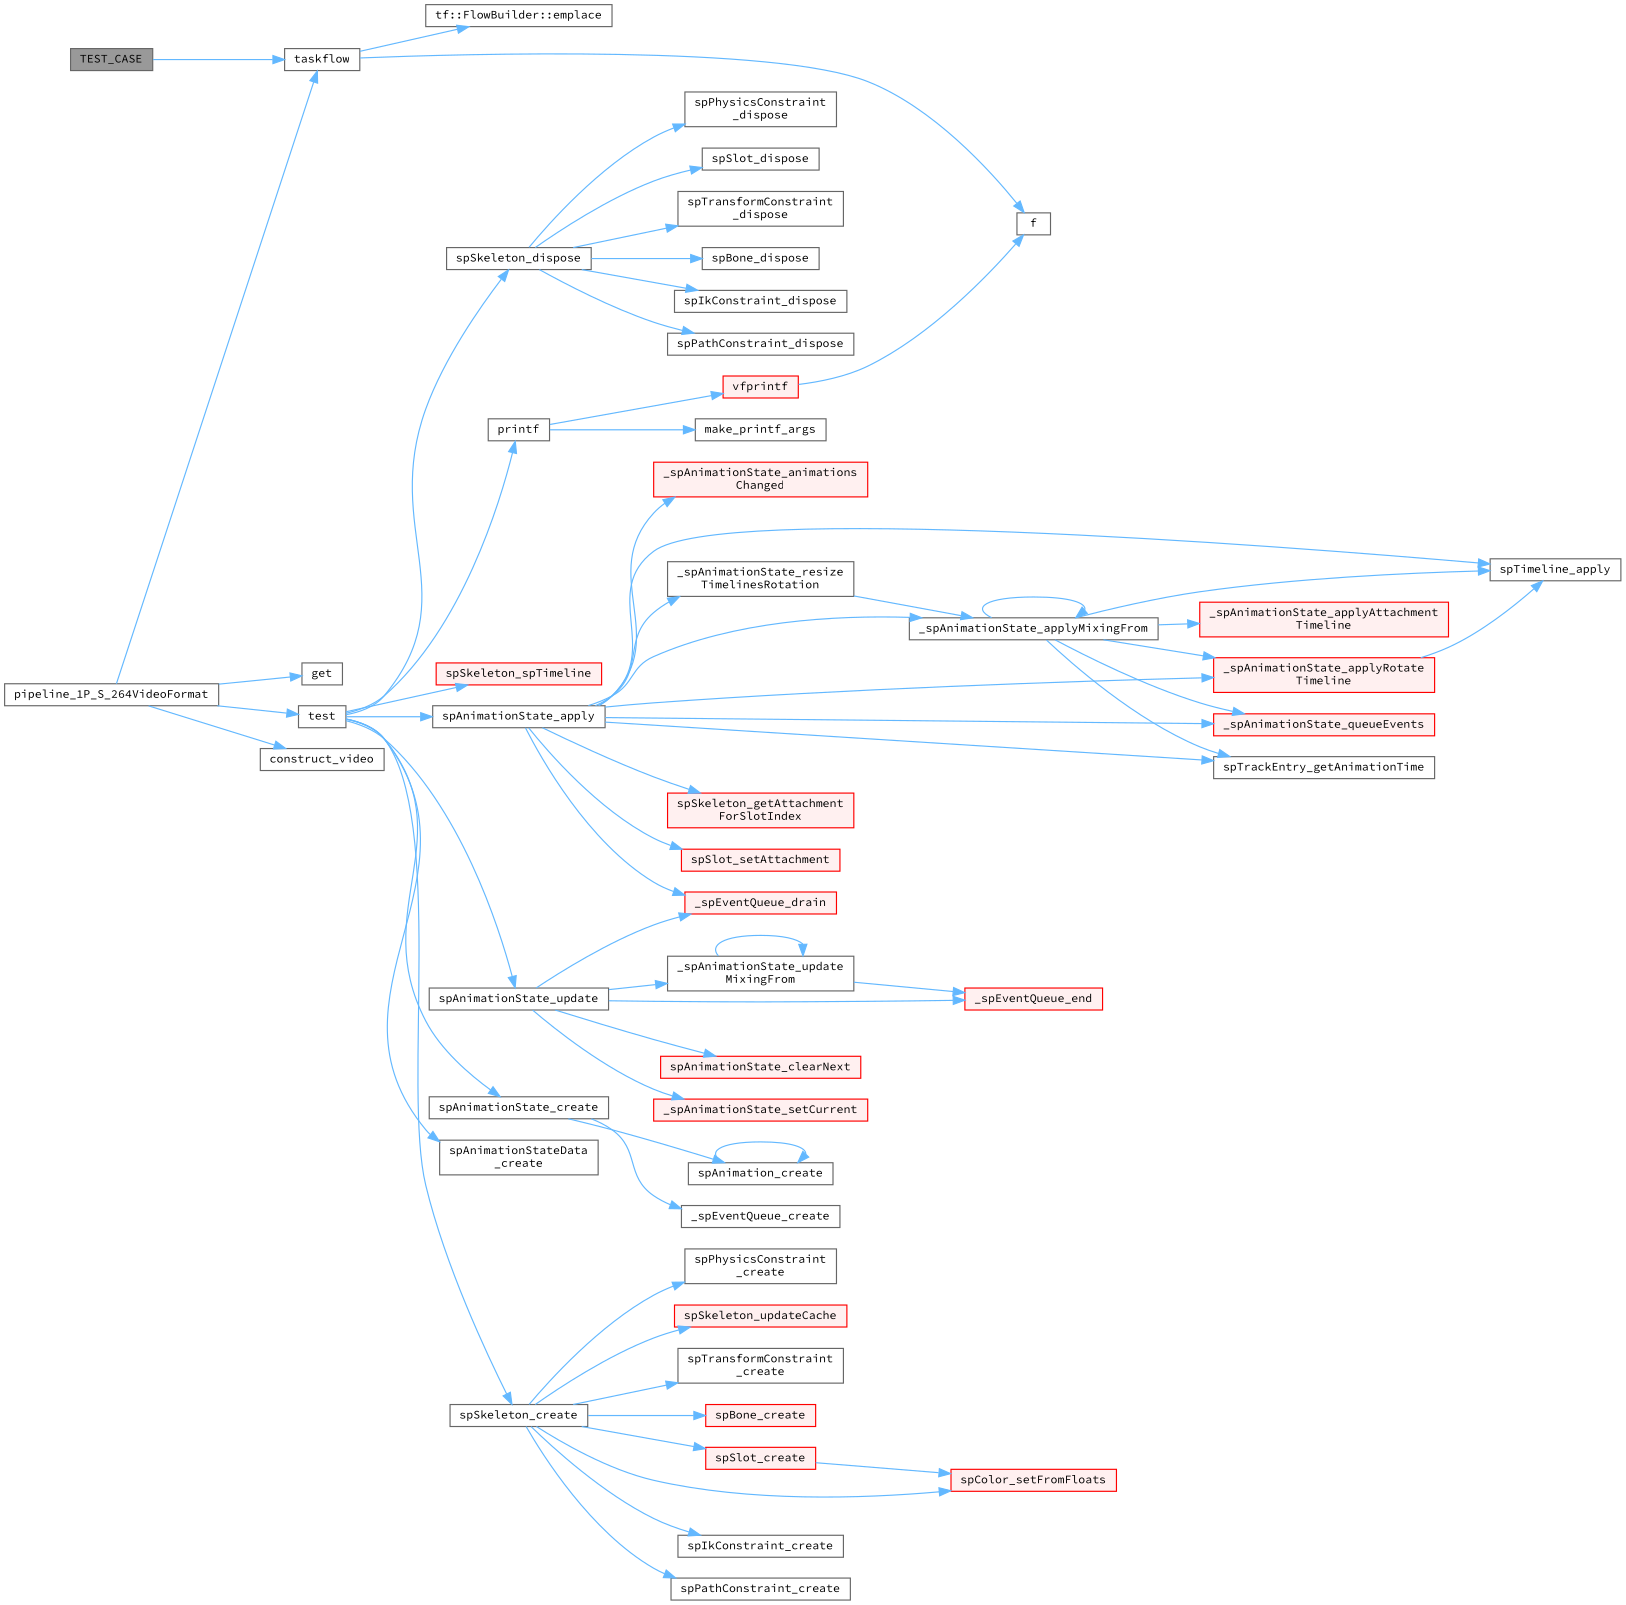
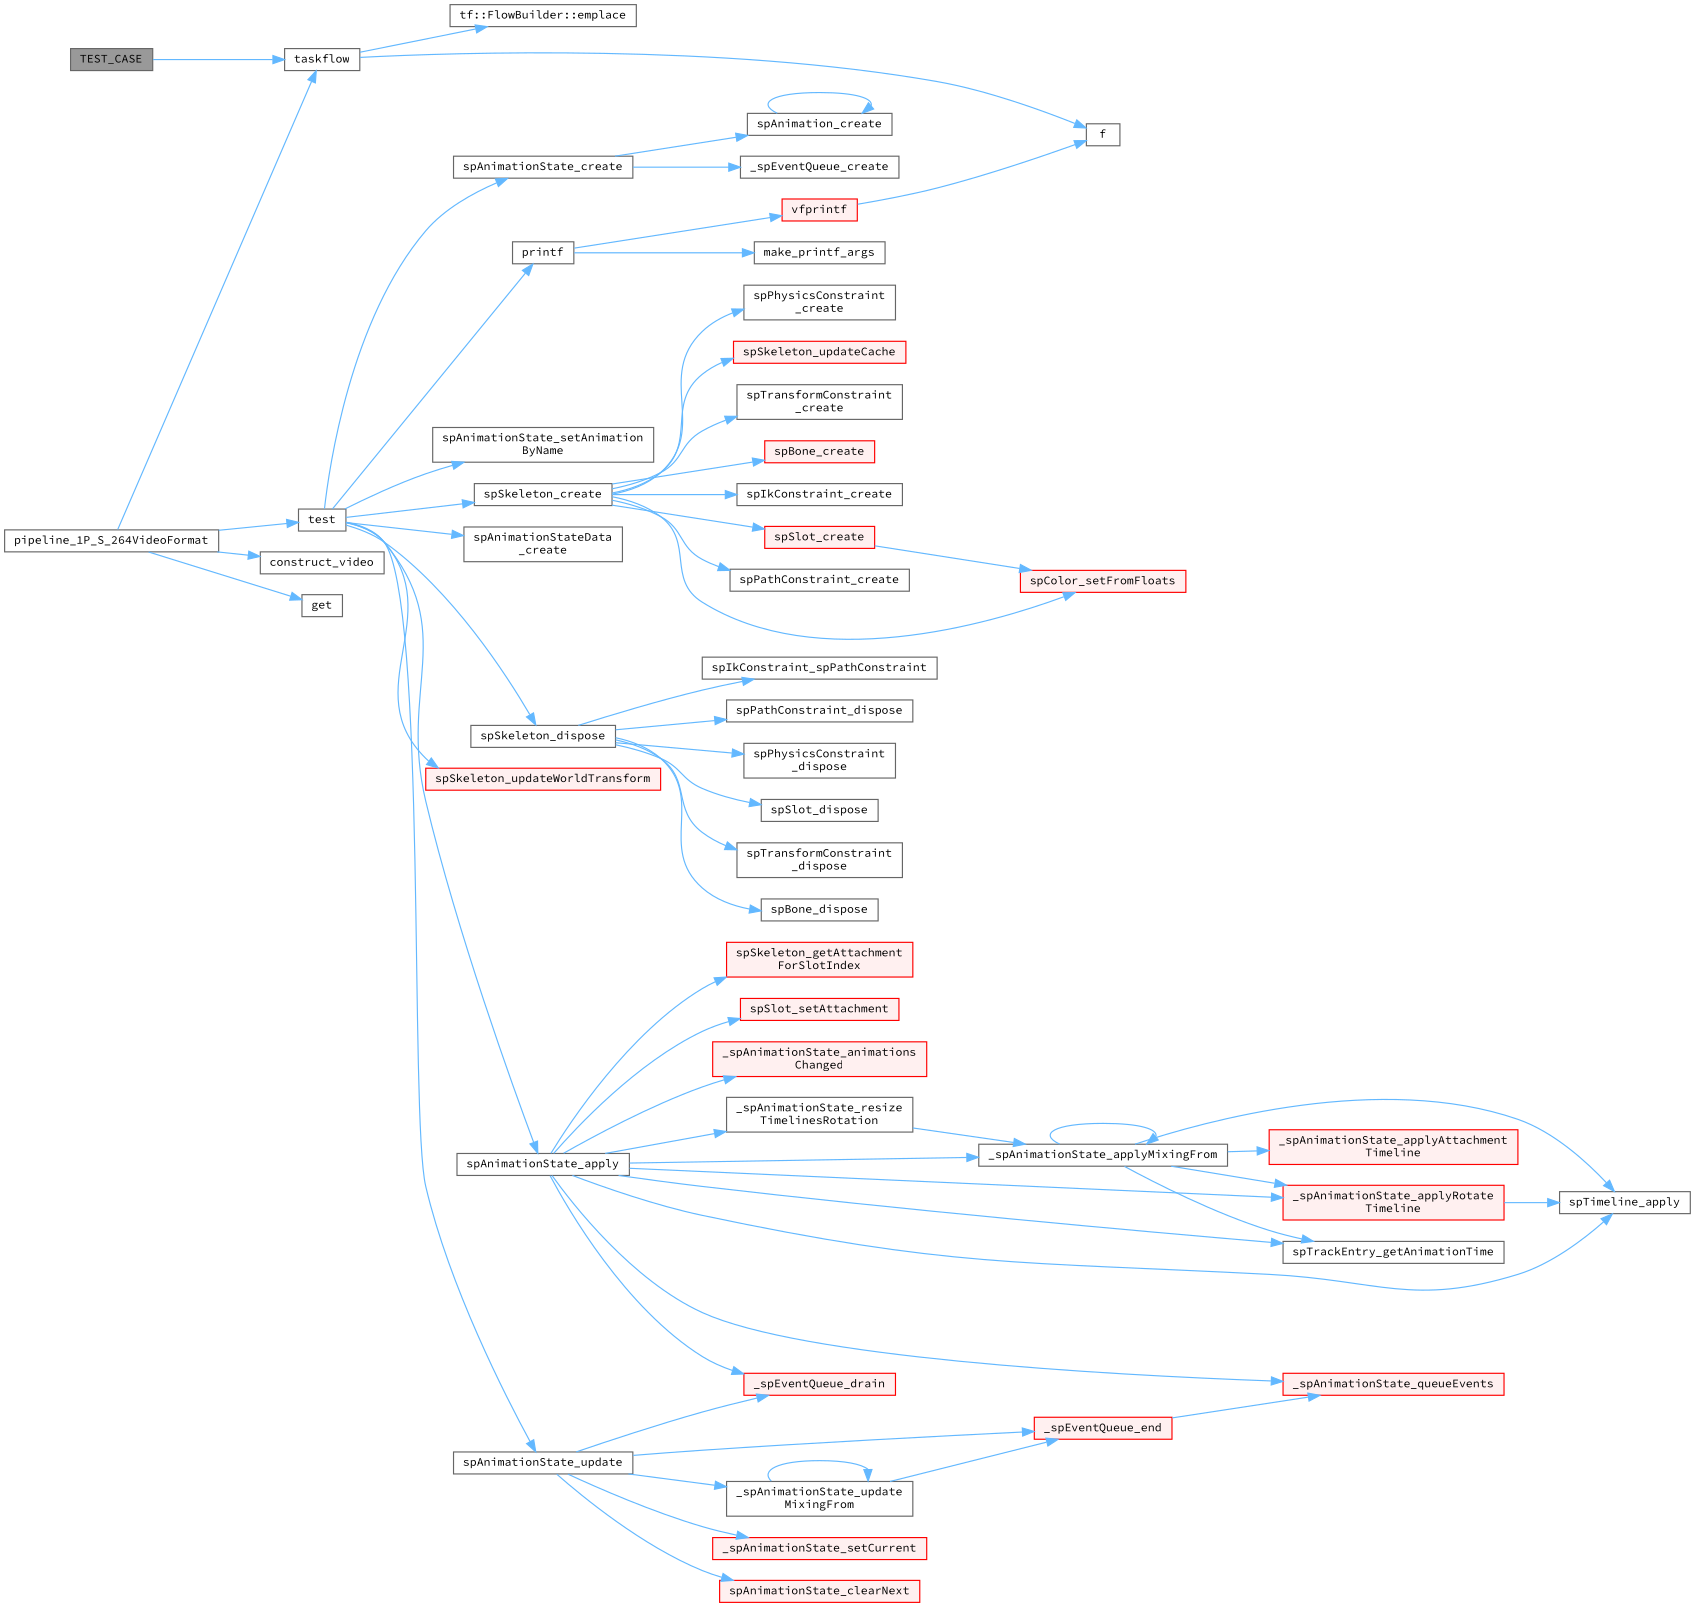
node "spIkConstraint_dispose": label "spIkConstraint_dispose" -> "spIkConstraint_spPathConstraint"
node "spAnimationState_setAnimation ByName": added
node "spSkeleton_spTimeline": label "spSkeleton_spTimeline" -> "spSkeleton_updateWorldTransform"
edge "_spAnimationState_applyMixingFrom" -> "_spAnimationState_queueEvents": now "_spEventQueue_end" -> "_spAnimationState_queueEvents"
